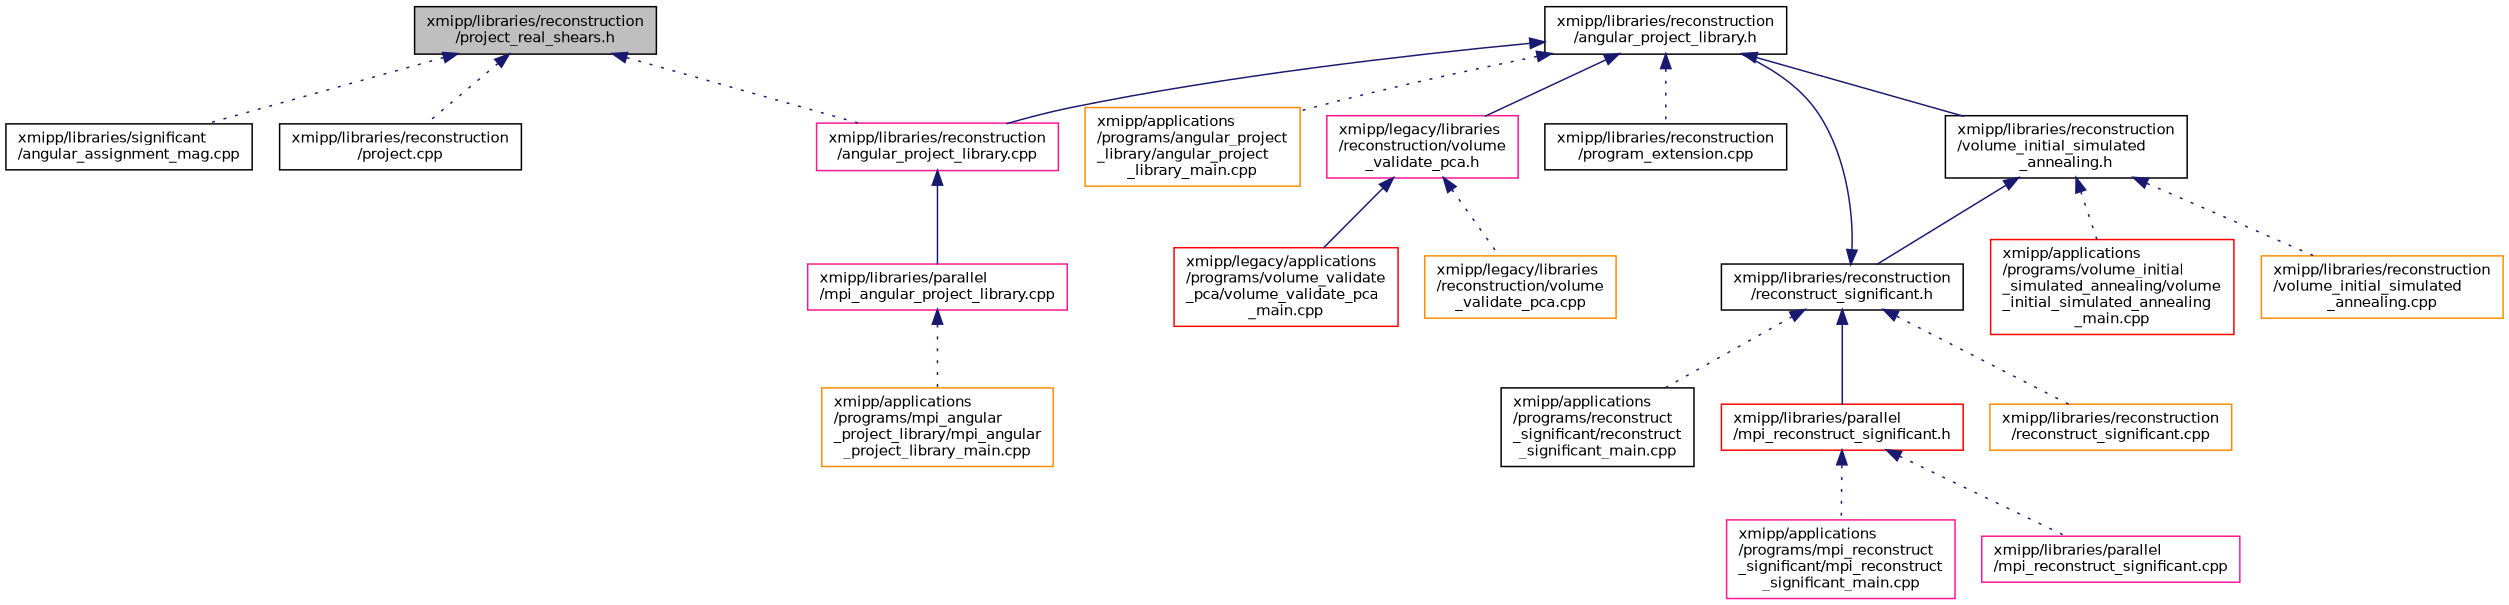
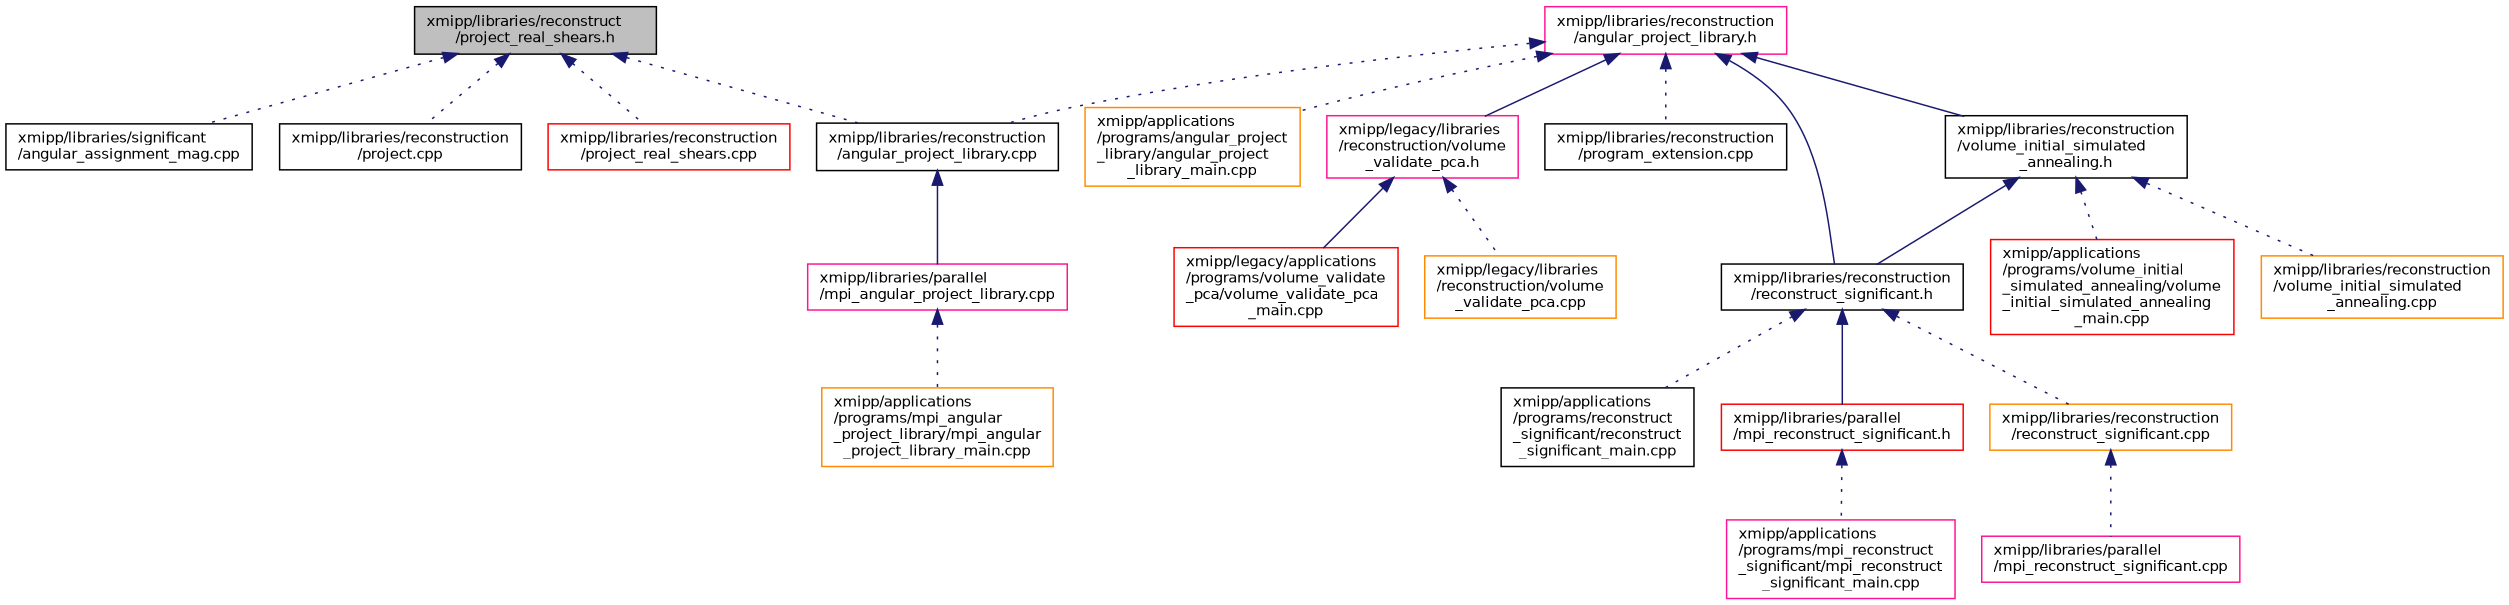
node "xmipp/libraries/reconstruction /project_real_shears.h": label "xmipp/libraries/reconstruction /project_real_shears.h" -> "xmipp/libraries/reconstruct /project_real_shears.h"
node "xmipp/libraries/reconstruction /angular_project_library.h": color black -> deeppink
edge "xmipp/libraries/reconstruction /angular_project_library.cpp" -> "xmipp/libraries/reconstruction /angular_project_library.h": style solid -> dotted
edge "xmipp/libraries/reconstruction /angular_project_library.h" -> "xmipp/libraries/reconstruction /reconstruct_significant.h": reversed
node "xmipp/libraries/reconstruction /project_real_shears.cpp": added
node "xmipp/libraries/reconstruction /angular_project_library.cpp": color deeppink -> black
edge "xmipp/libraries/parallel /mpi_reconstruct_significant.cpp" -> "xmipp/libraries/parallel /mpi_reconstruct_significant.h": now "xmipp/libraries/parallel /mpi_reconstruct_significant.cpp" -> "xmipp/libraries/reconstruction /reconstruct_significant.cpp"
